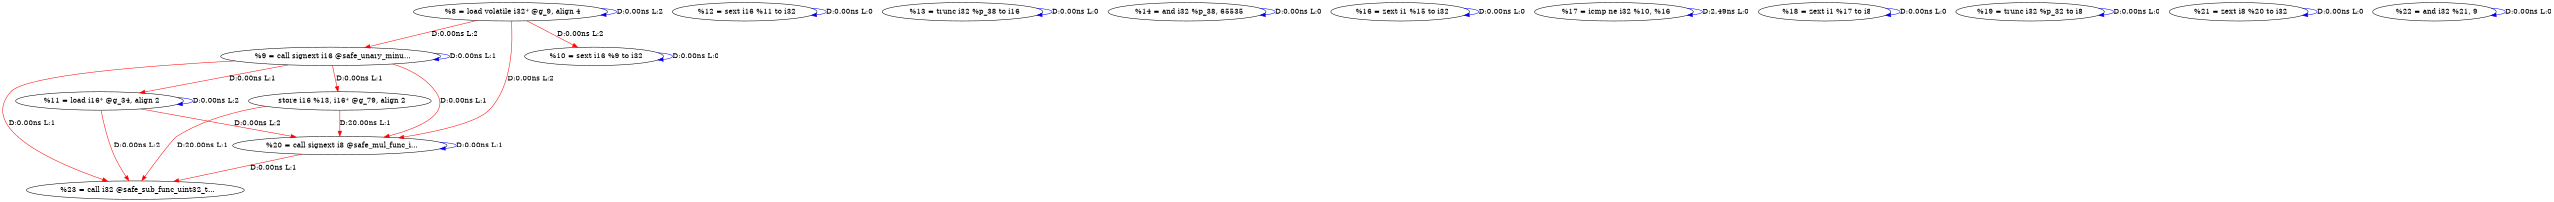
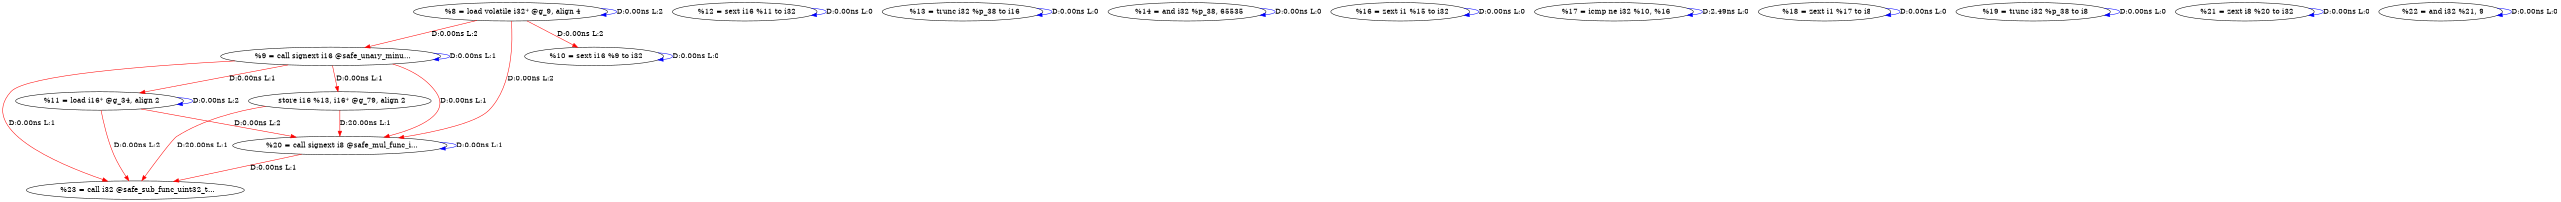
node "%19 = trunc i32 %p_32 to i8": label "%19 = trunc i32 %p_32 to i8" -> "%19 = trunc i32 %p_38 to i8"
